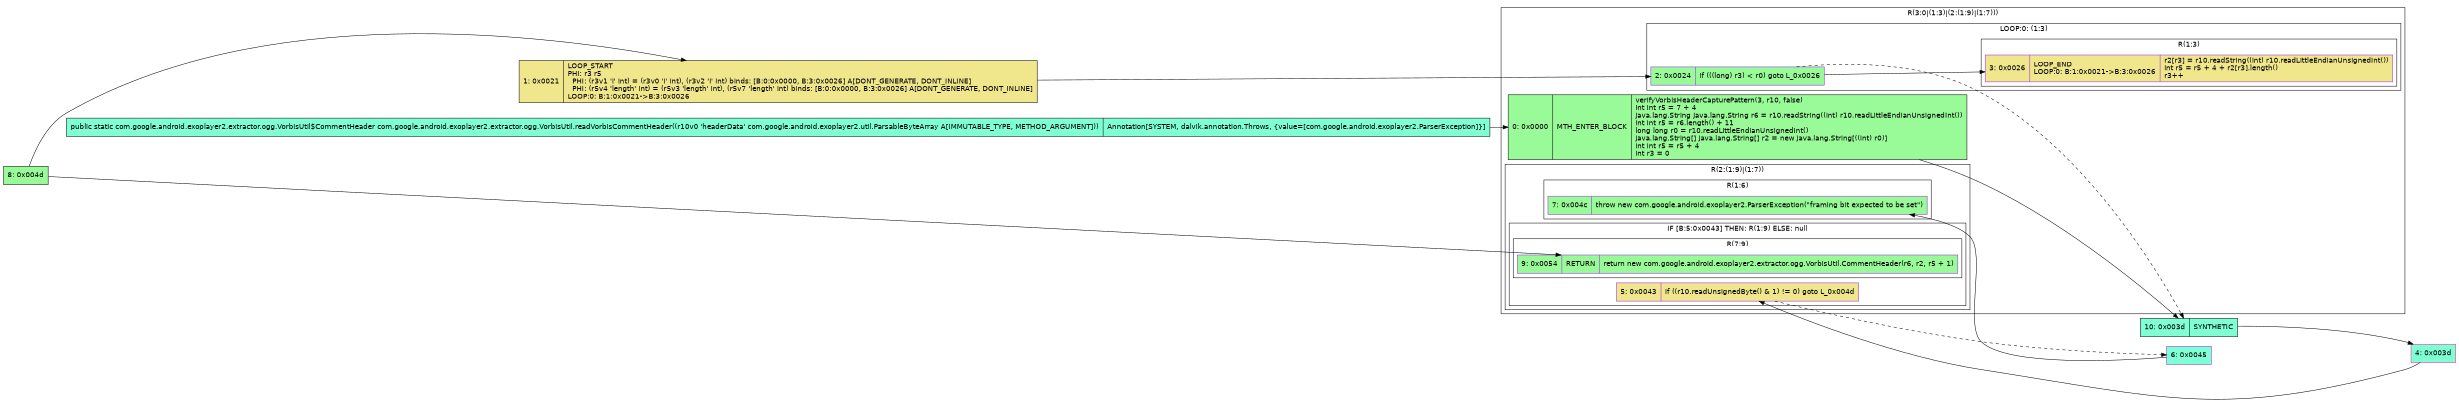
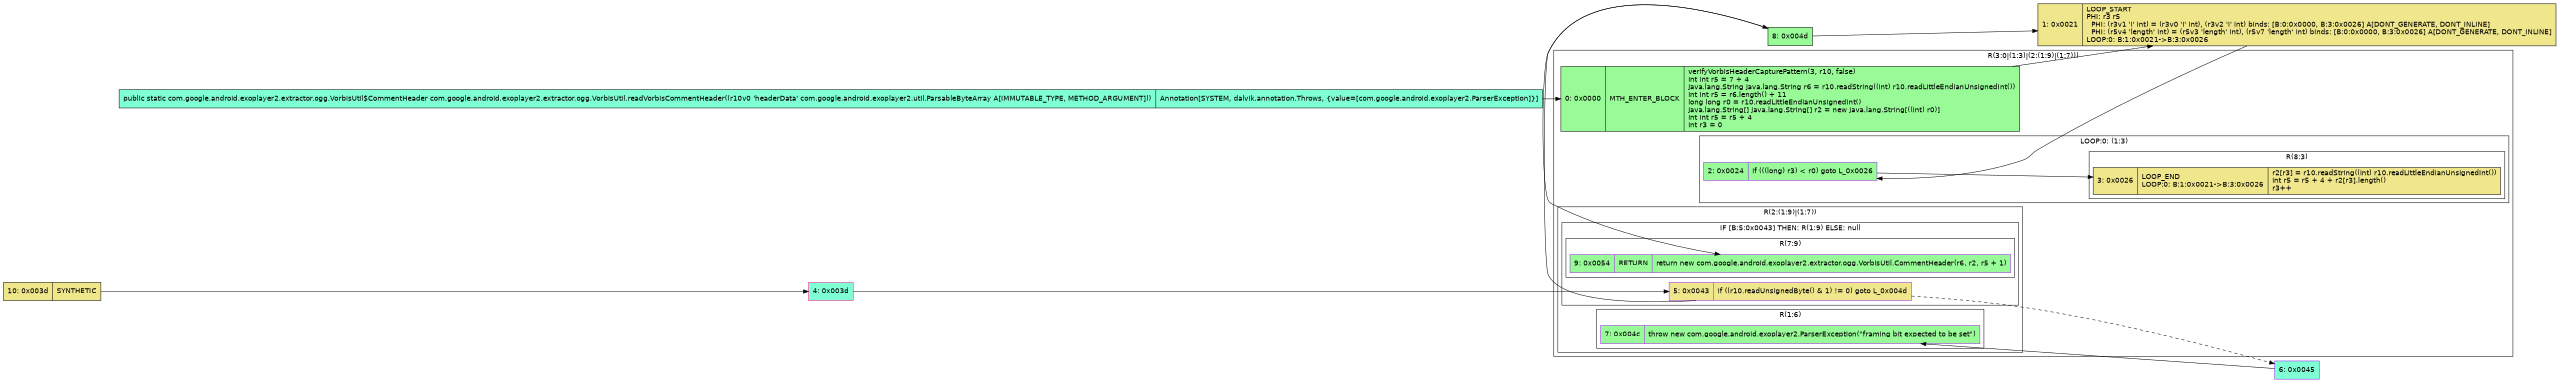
cluster "R(1:3)": label "R(1:3)" -> "R(8:3)"
node "3: 0x0026": color purple -> black
edge "2: 0x0024" -> "10: 0x003d": removed
edge "5: 0x0043" -> "8: 0x004d": added
edge "0: 0x0000" -> "10: 0x003d": now "0: 0x0000" -> "1: 0x0021"
node "10: 0x003d": fillcolor aquamarine -> khaki
